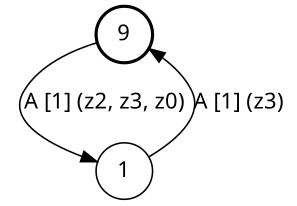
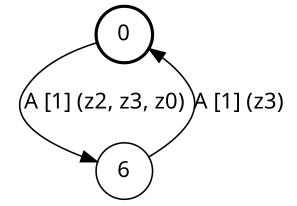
node "9": label "9" -> "0"
node "1": label "1" -> "6"
